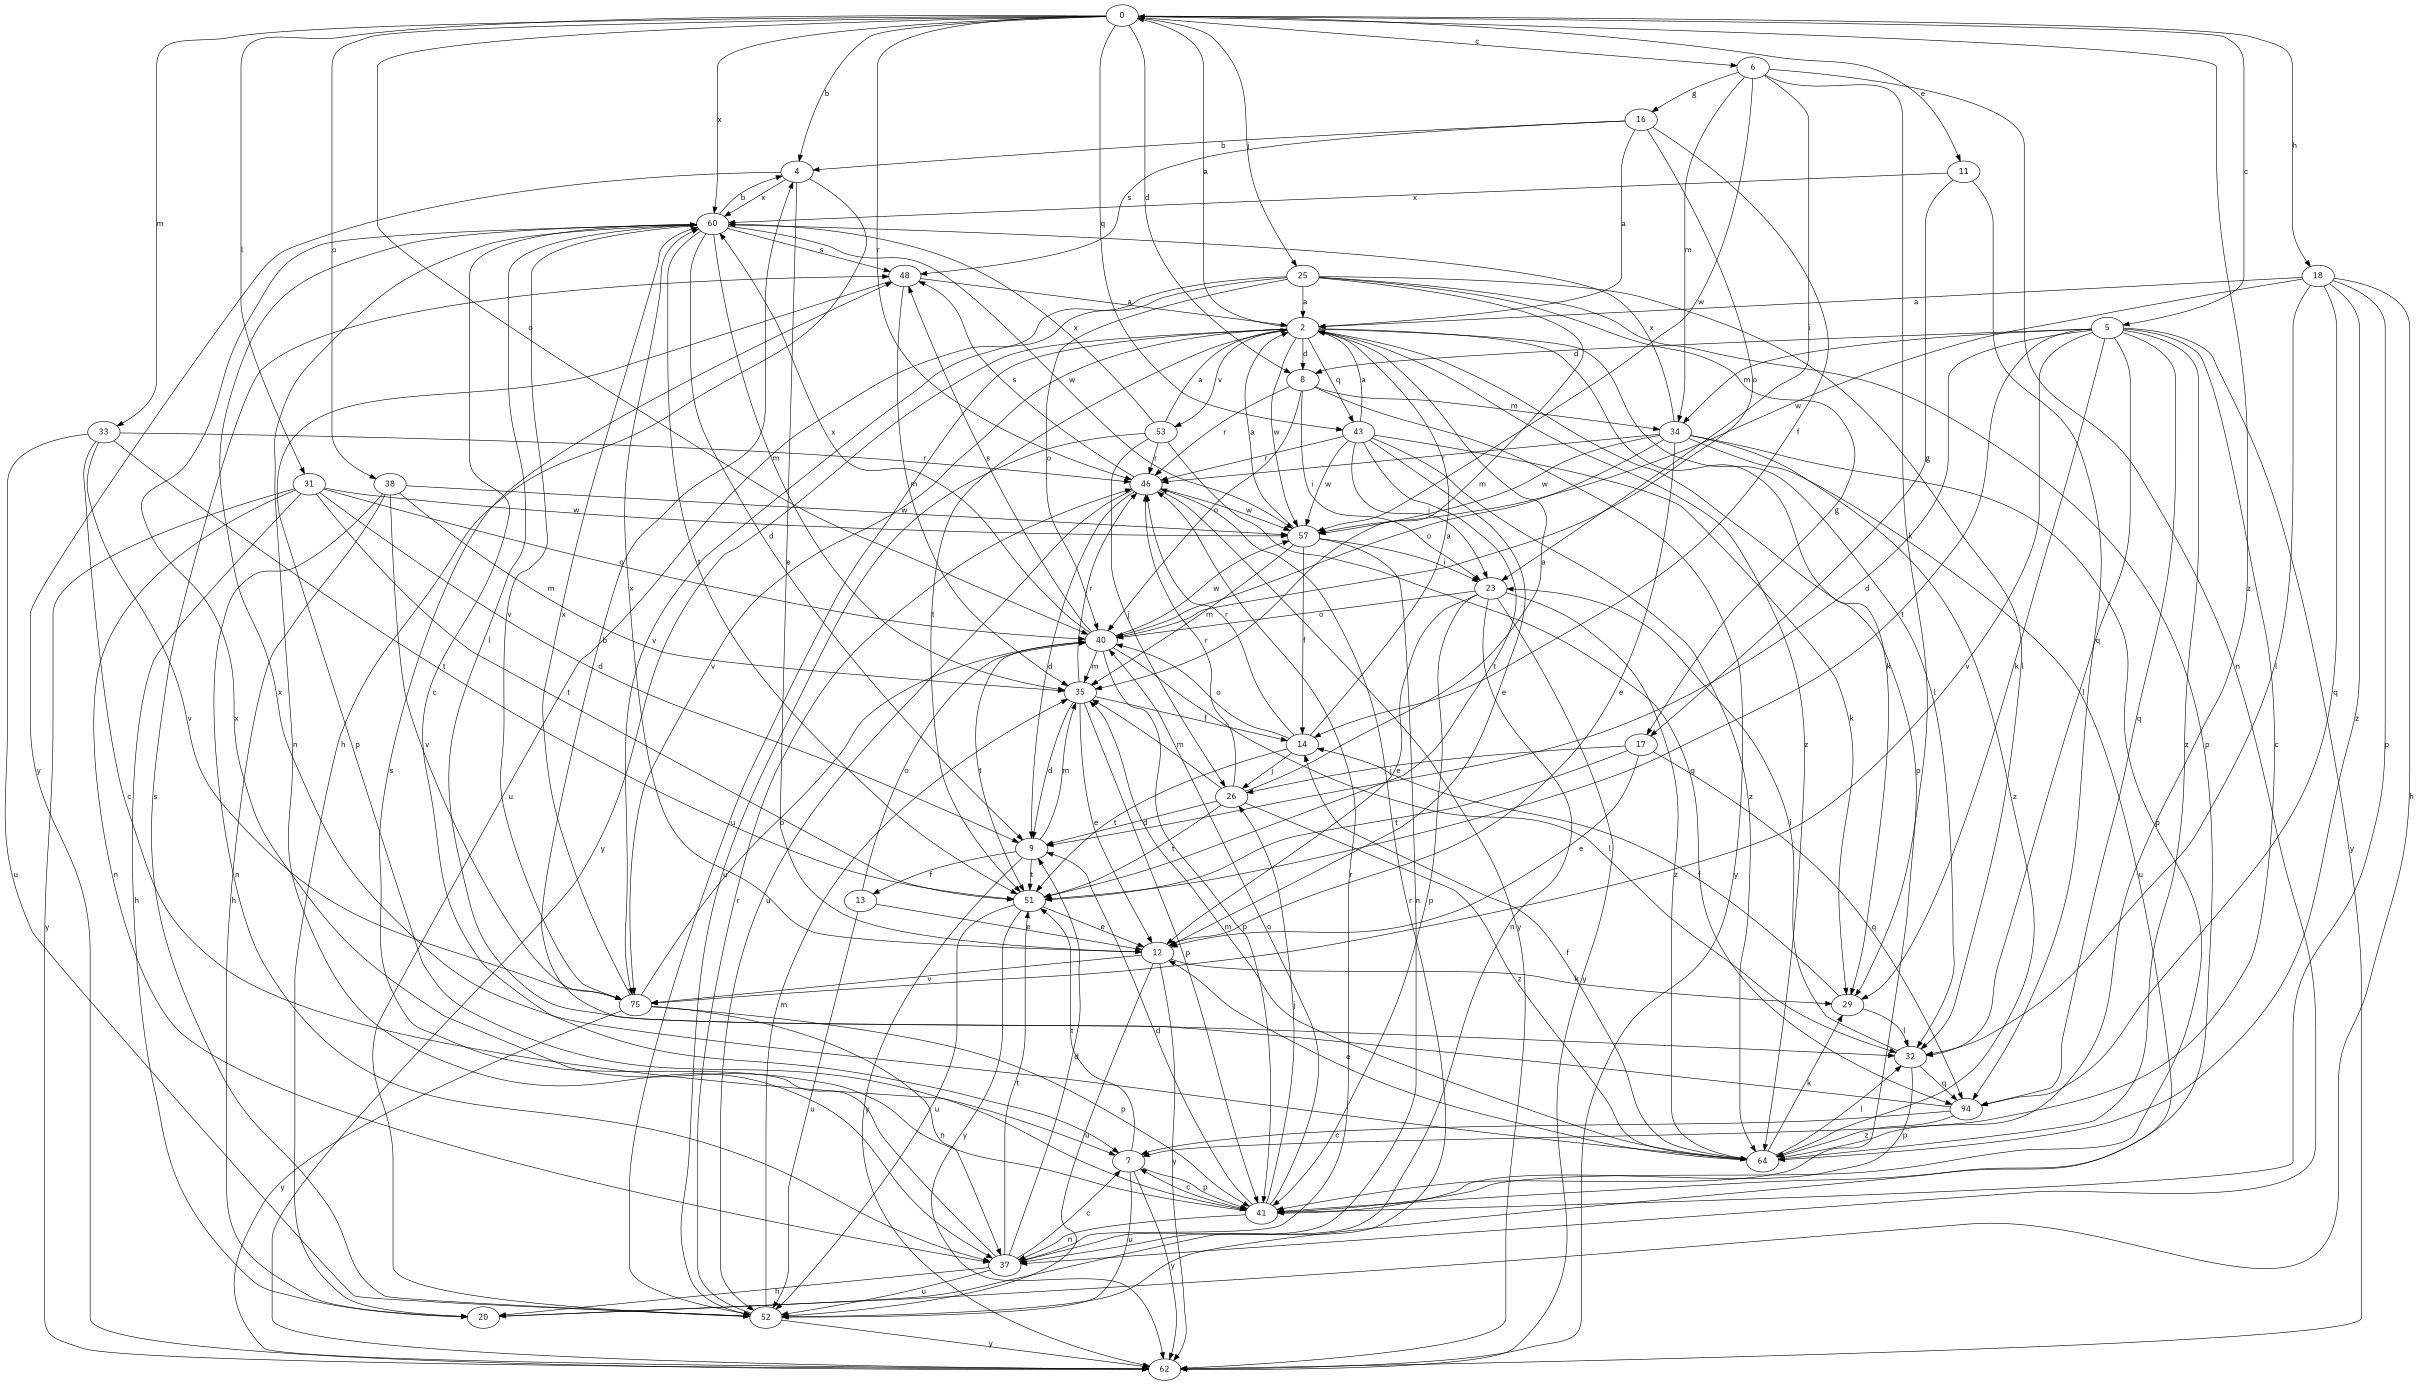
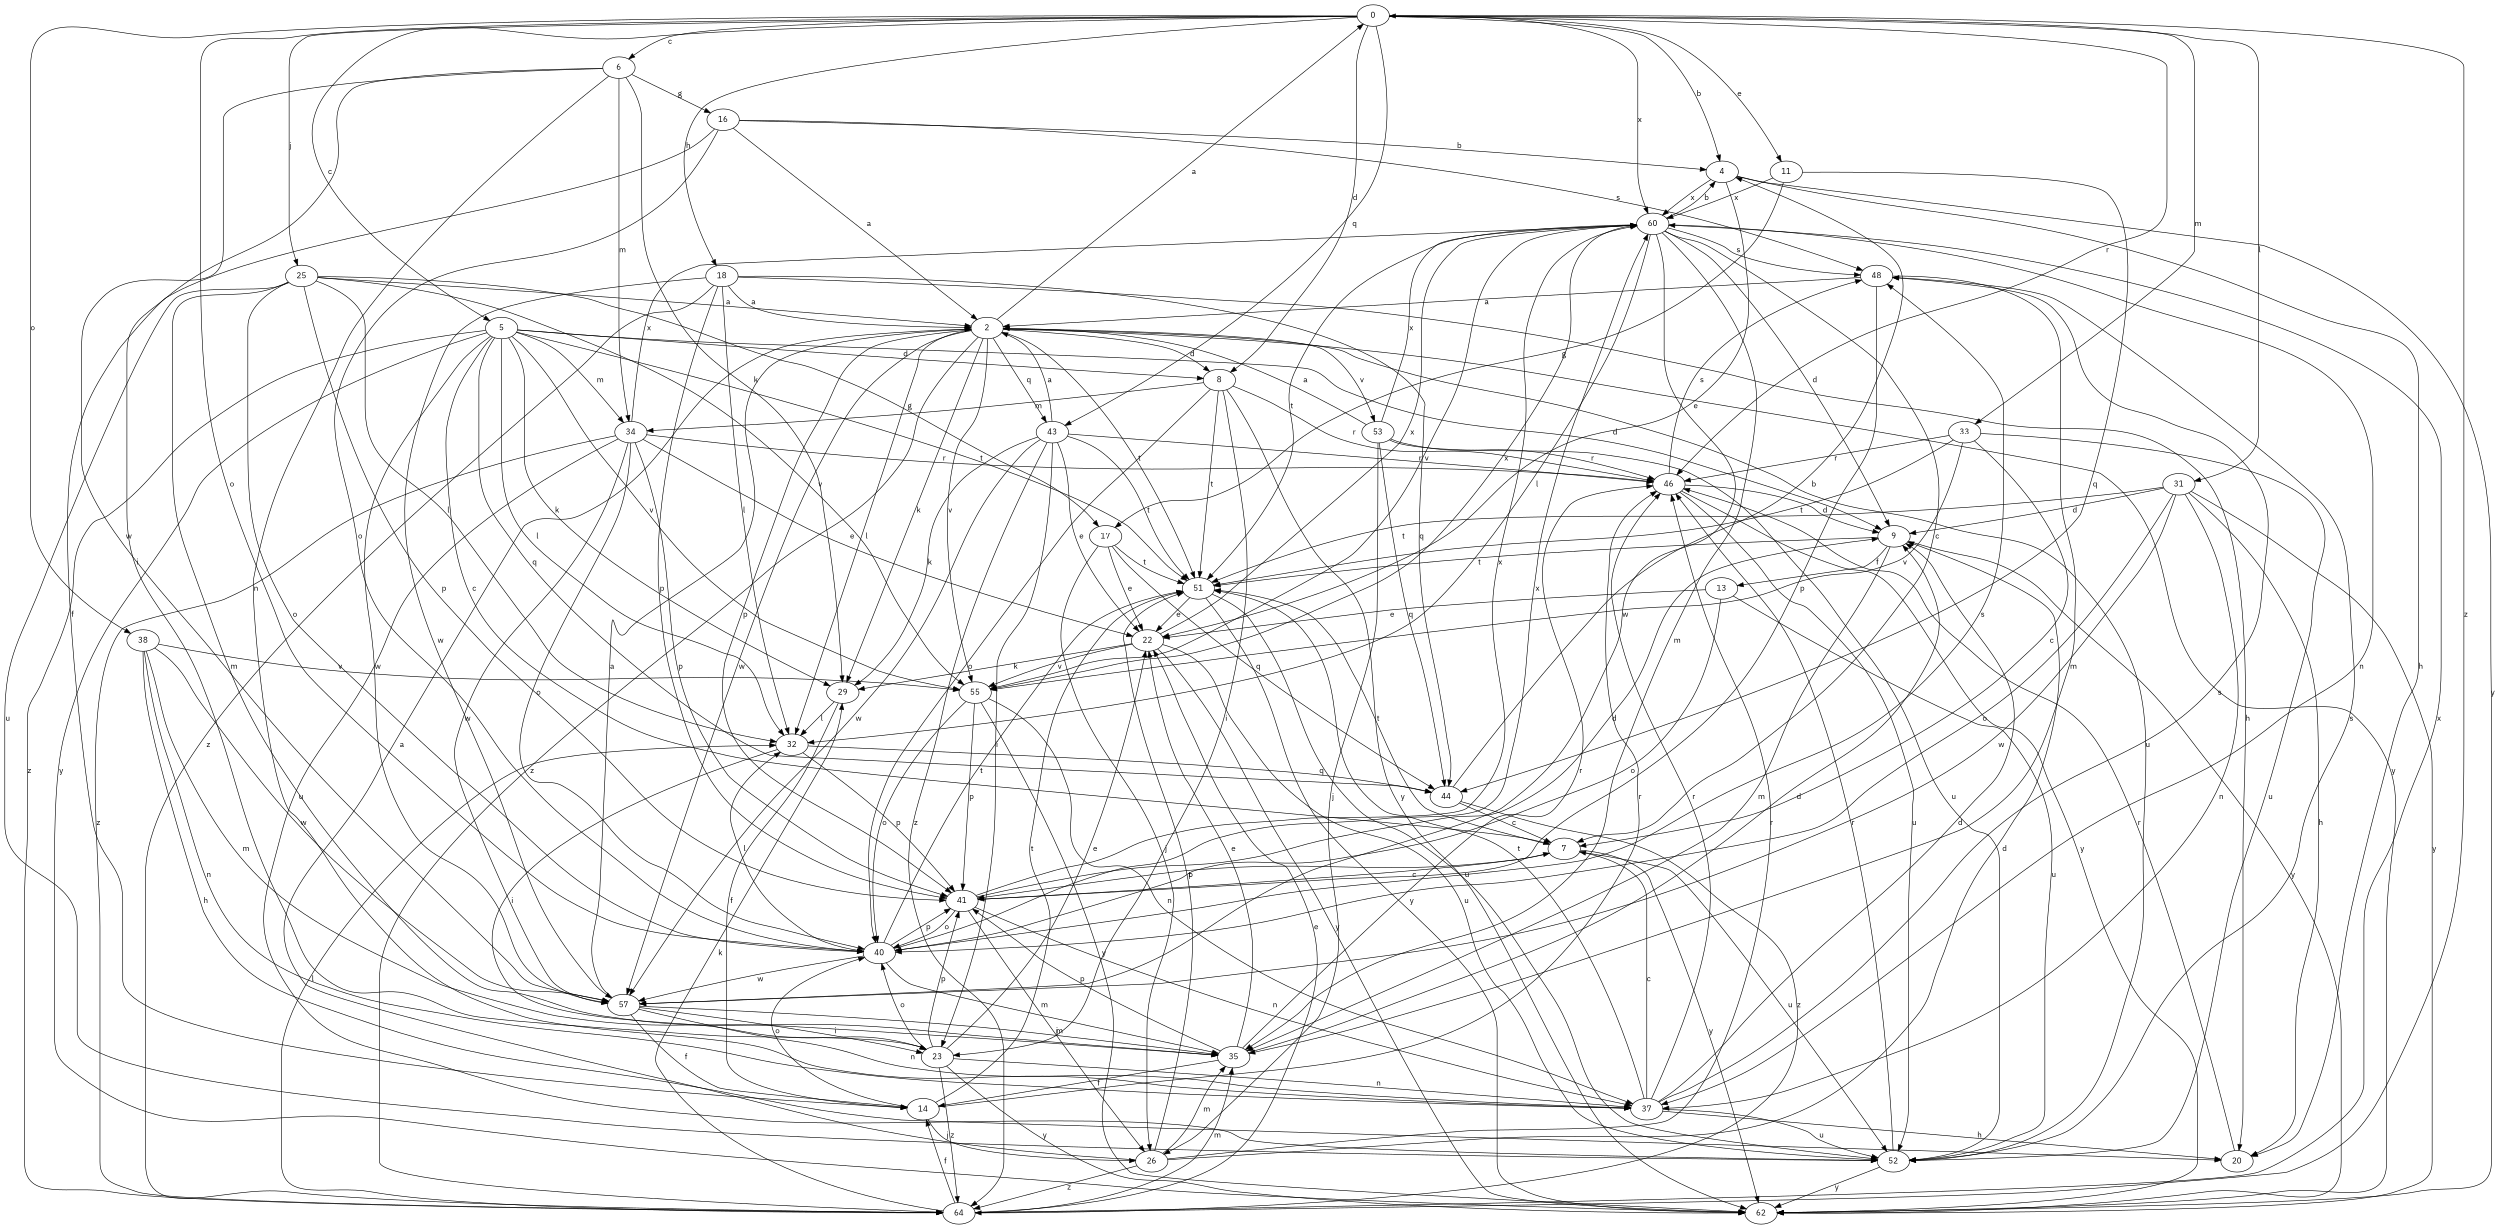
edge "8" -> "51": added, label "t"
edge "46" -> "57": now "5" -> "57"
edge "14" -> "2": removed, label "a"
edge "52" -> "35": removed, label "m"
node "12": label "12" -> "22"
node "75": label "75" -> "55"
node "94": label "94" -> "44"
